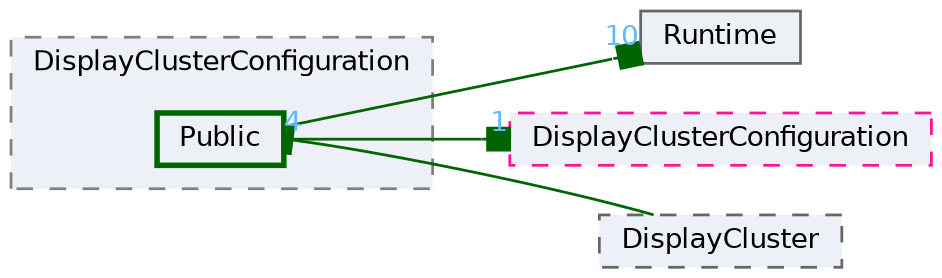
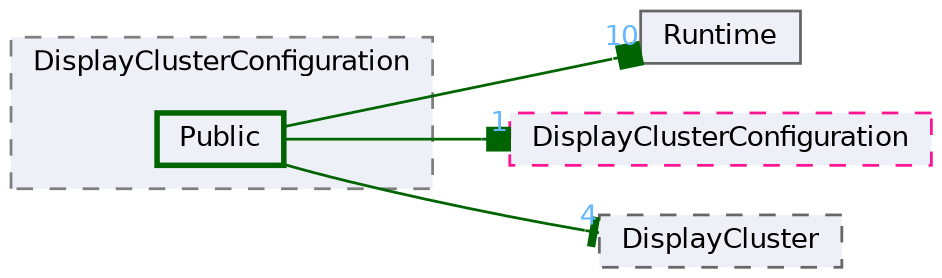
edge "DisplayCluster" -> "Public": reversed
